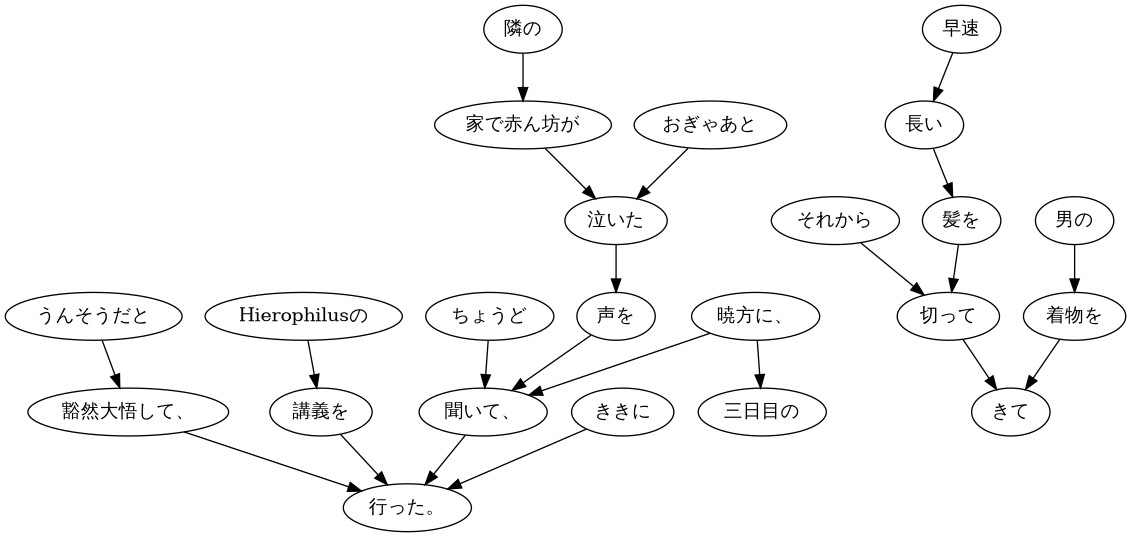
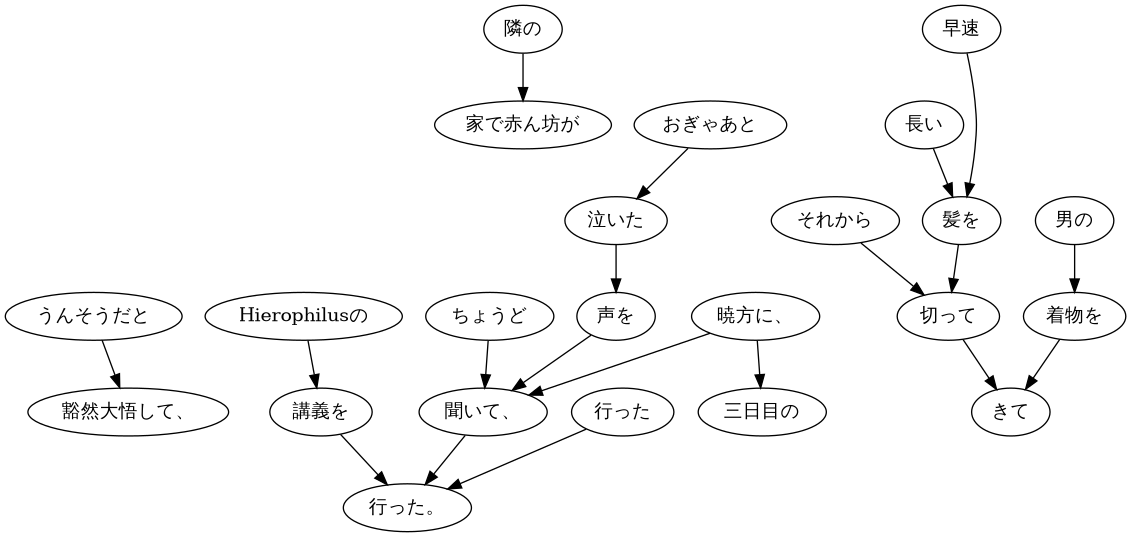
edge "早速" -> "長い": now "早速" -> "髪を"
edge "家で赤ん坊が" -> "泣いた": removed
node "ききに": label "ききに" -> "行った"
edge "豁然大悟して、" -> "行った。": removed
